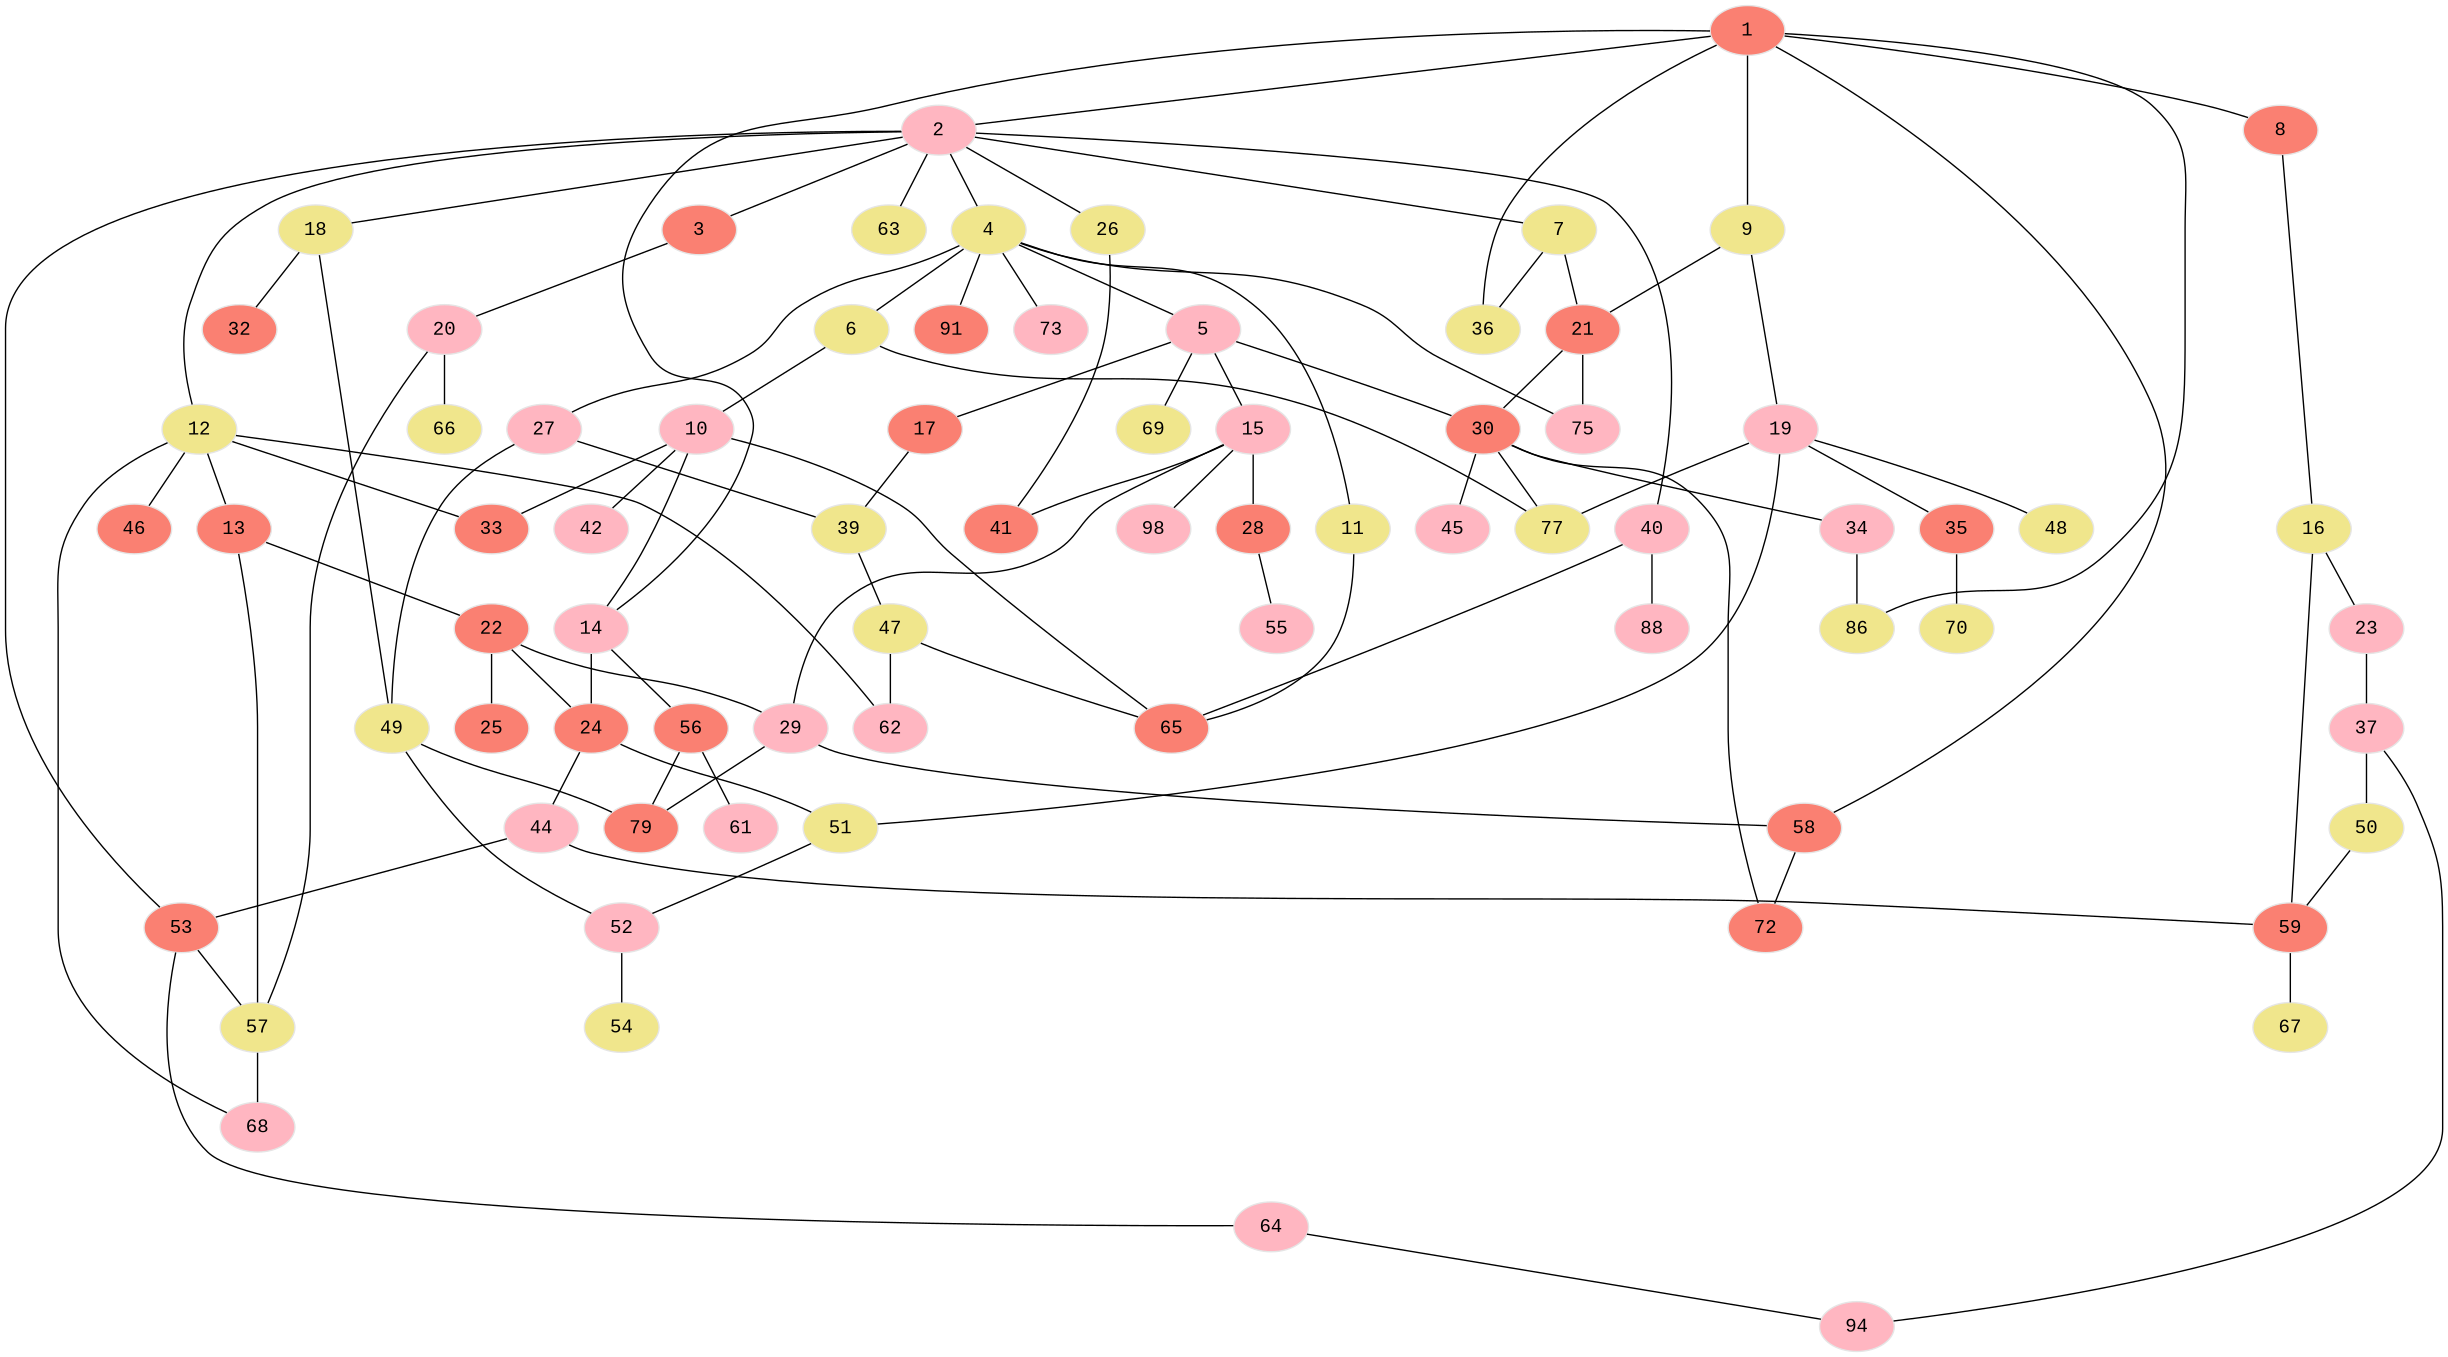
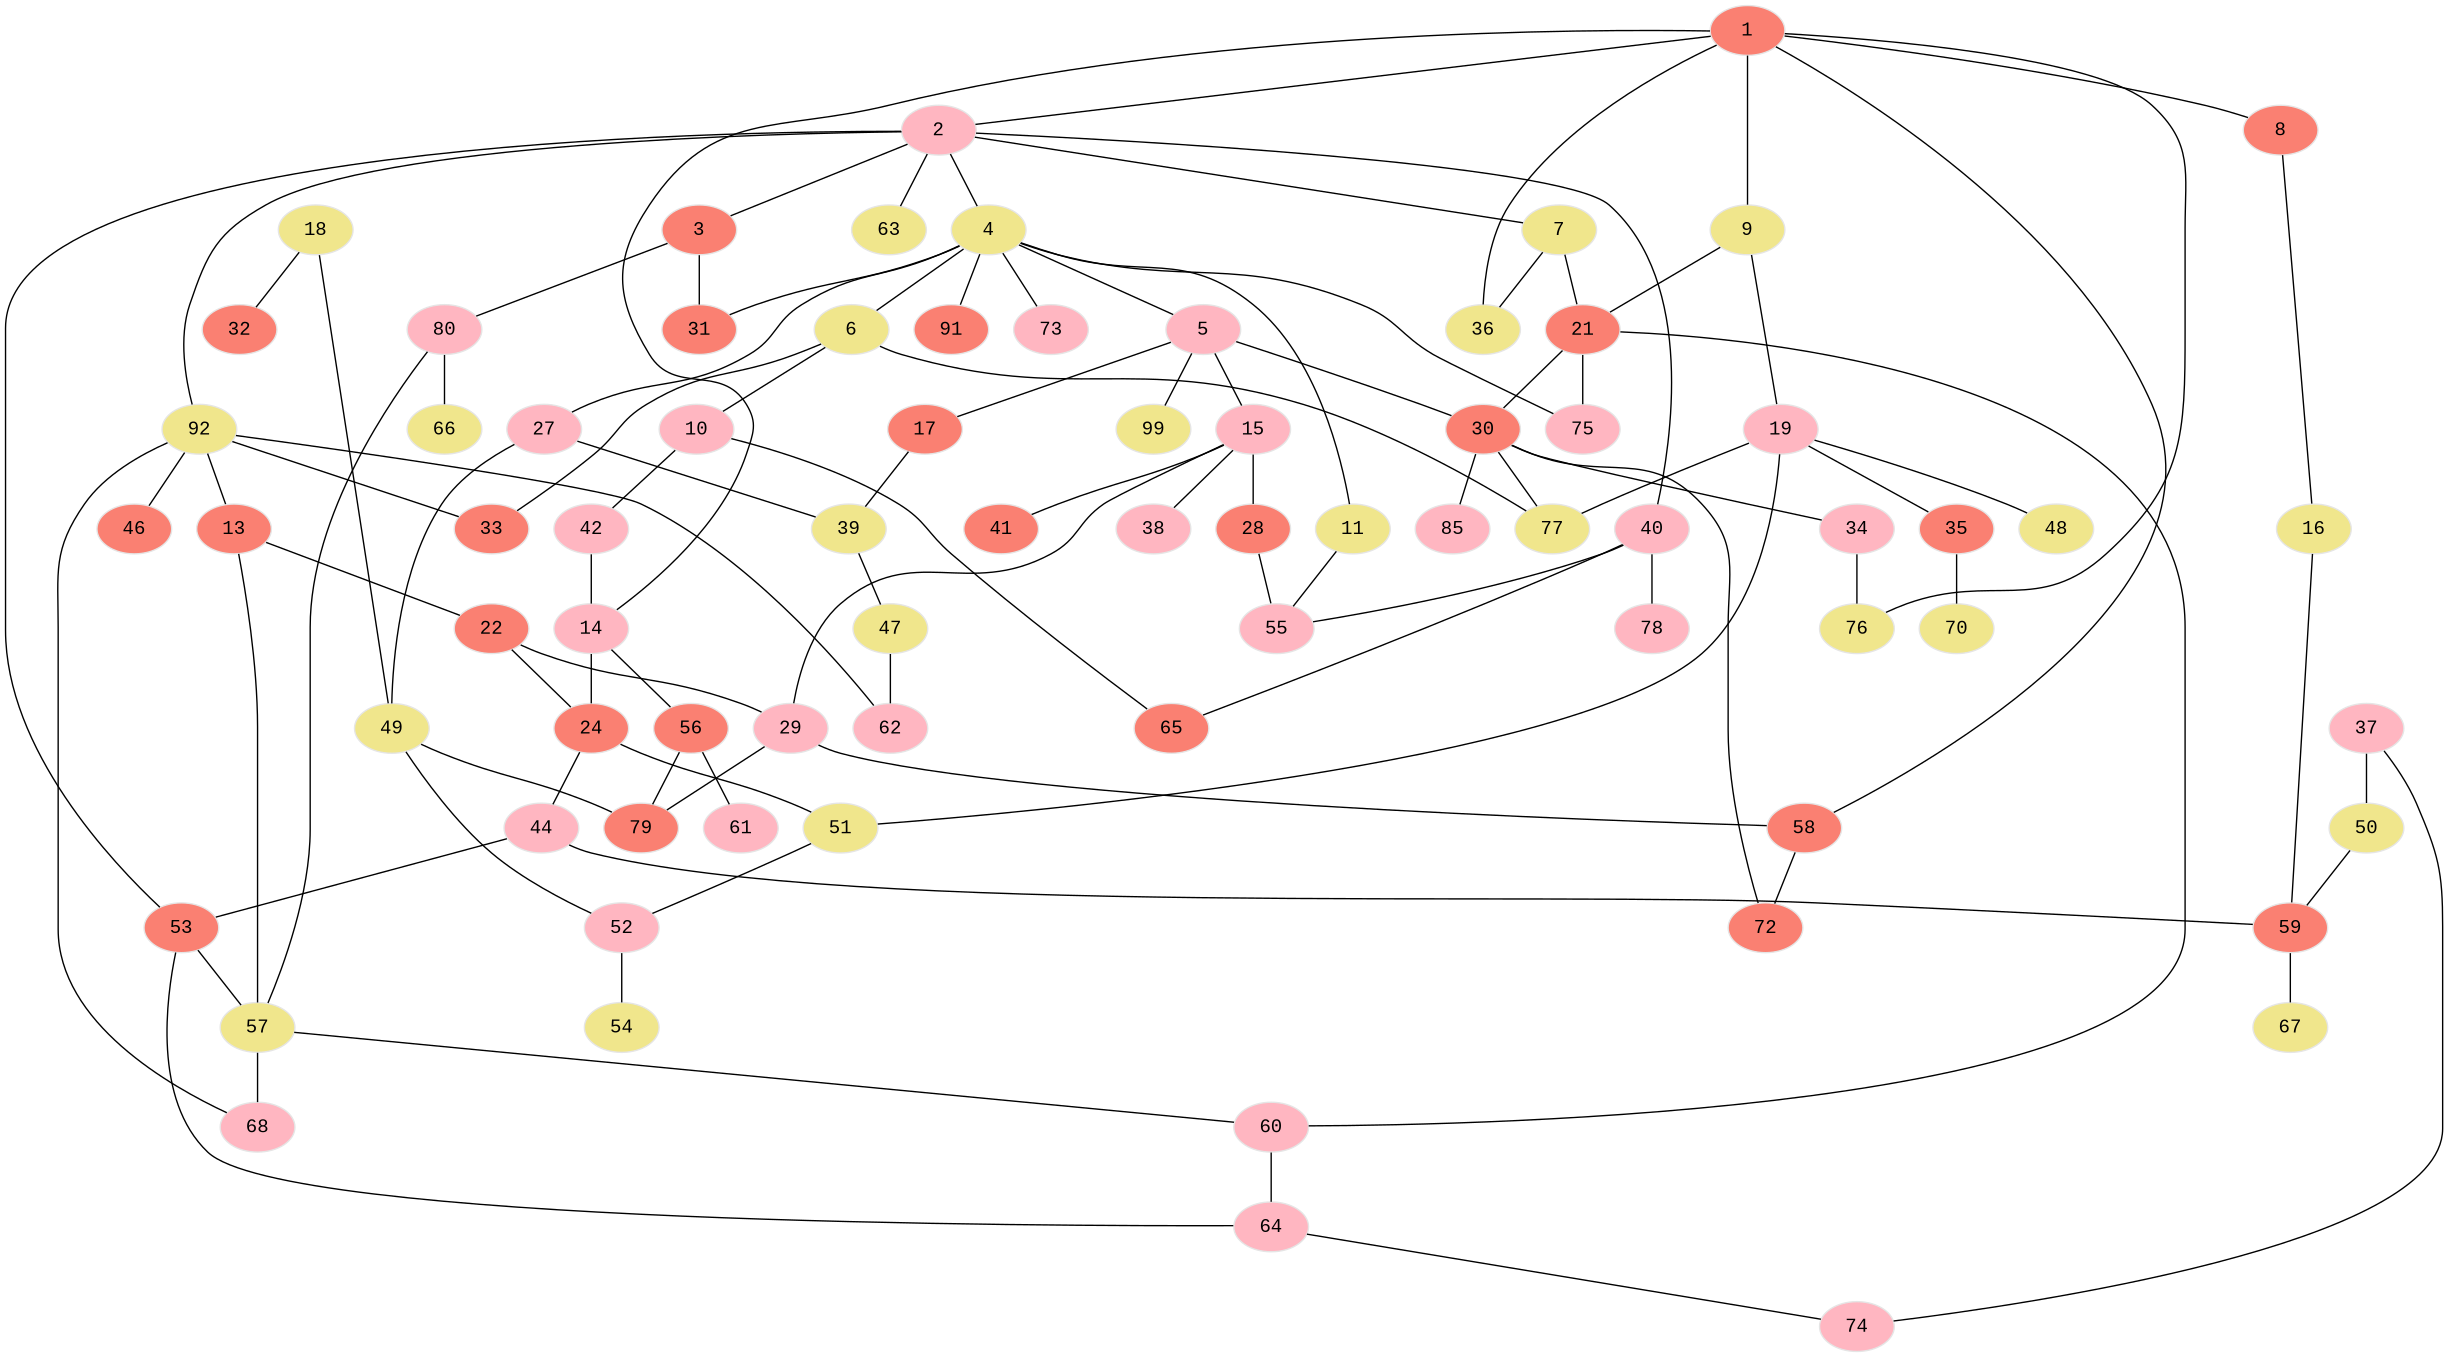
edge "2" -- "18": removed
node "26": removed
node "20": label "20" -> "80"
node "31": added
node "12": label "12" -> "92"
node "69": label "69" -> "99"
edge "10" -- "33": now "6" -- "33"
node "98": label "98" -> "38"
node "45": label "45" -> "85"
edge "10" -- "14": now "42" -- "14"
edge "40" -- "55": added
node "88": label "88" -> "78"
node "86": label "86" -> "76"
node "23": removed
edge "11" -- "65": now "11" -- "55"
edge "47" -- "65": removed
node "25": removed
node "60": added
node "94": label "94" -> "74"
